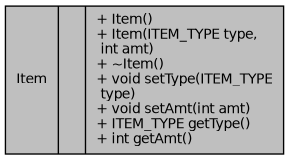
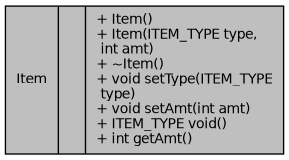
node "Item": text "+ ITEM_TYPE getType()" -> "+ ITEM_TYPE void()"
